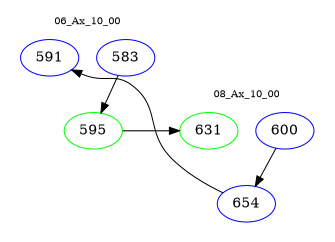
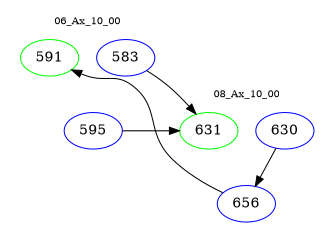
node "591": color blue -> green
edge "583" -> "595": now "583" -> "631"
node "595": color green -> blue
node "600": label "600" -> "630"
node "654": label "654" -> "656"
